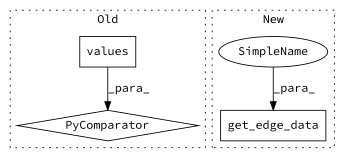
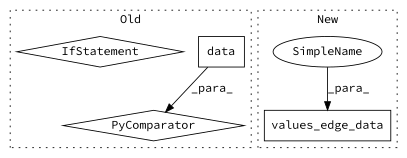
node "IfStatement": added
node "values": label "values" -> "data"
node "get_edge_data": label "get_edge_data" -> "values_edge_data"
